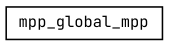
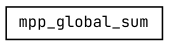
node "mpp_global_mpp": label "mpp_global_mpp" -> "mpp_global_sum"
